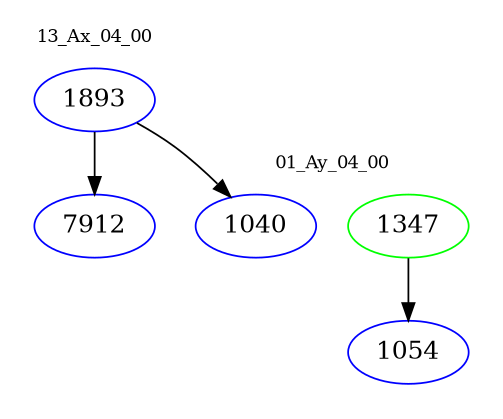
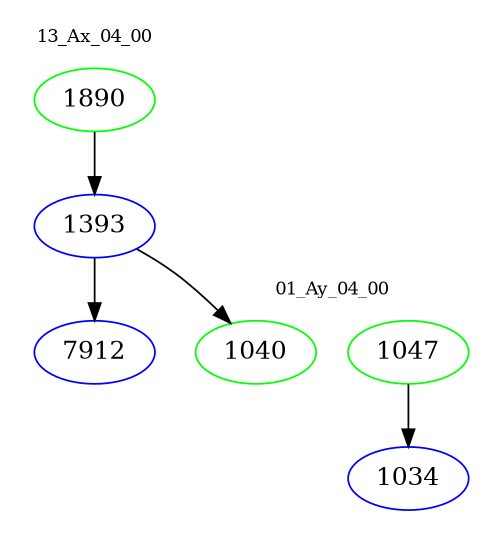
node "1890": added
node "1893": label "1893" -> "1393"
node "1040": color blue -> green
node "1347": label "1347" -> "1047"
node "1054": label "1054" -> "1034"
